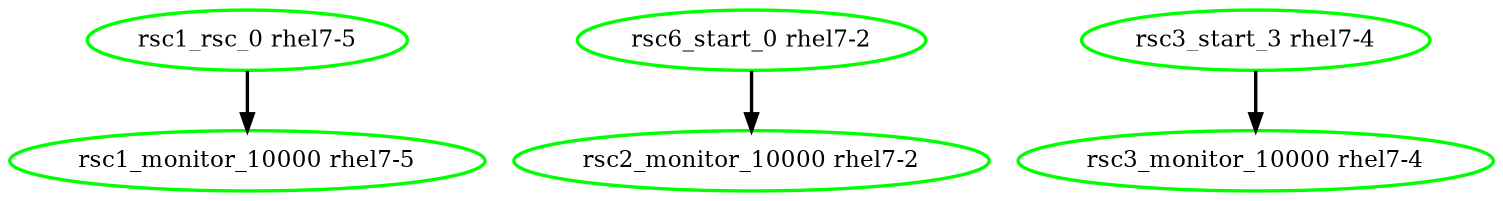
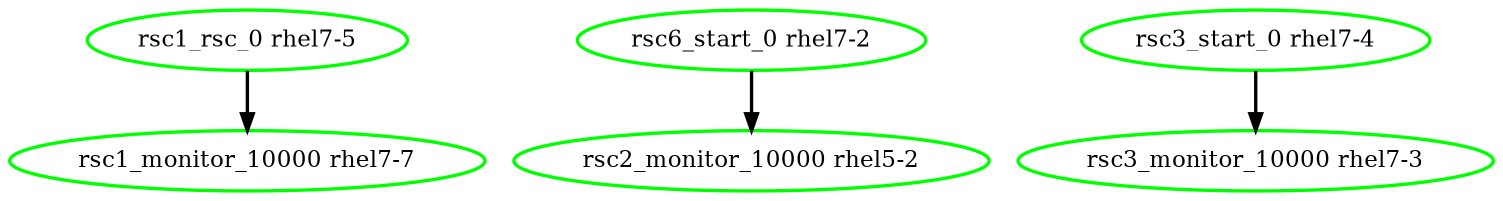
node "rsc3_start_3 rhel7-4": label "rsc3_start_3 rhel7-4" -> "rsc3_start_0 rhel7-4"
node "rsc1_monitor_10000 rhel7-5": label "rsc1_monitor_10000 rhel7-5" -> "rsc1_monitor_10000 rhel7-7"
node "rsc2_monitor_10000 rhel7-2": label "rsc2_monitor_10000 rhel7-2" -> "rsc2_monitor_10000 rhel5-2"
node "rsc3_monitor_10000 rhel7-4": label "rsc3_monitor_10000 rhel7-4" -> "rsc3_monitor_10000 rhel7-3"
